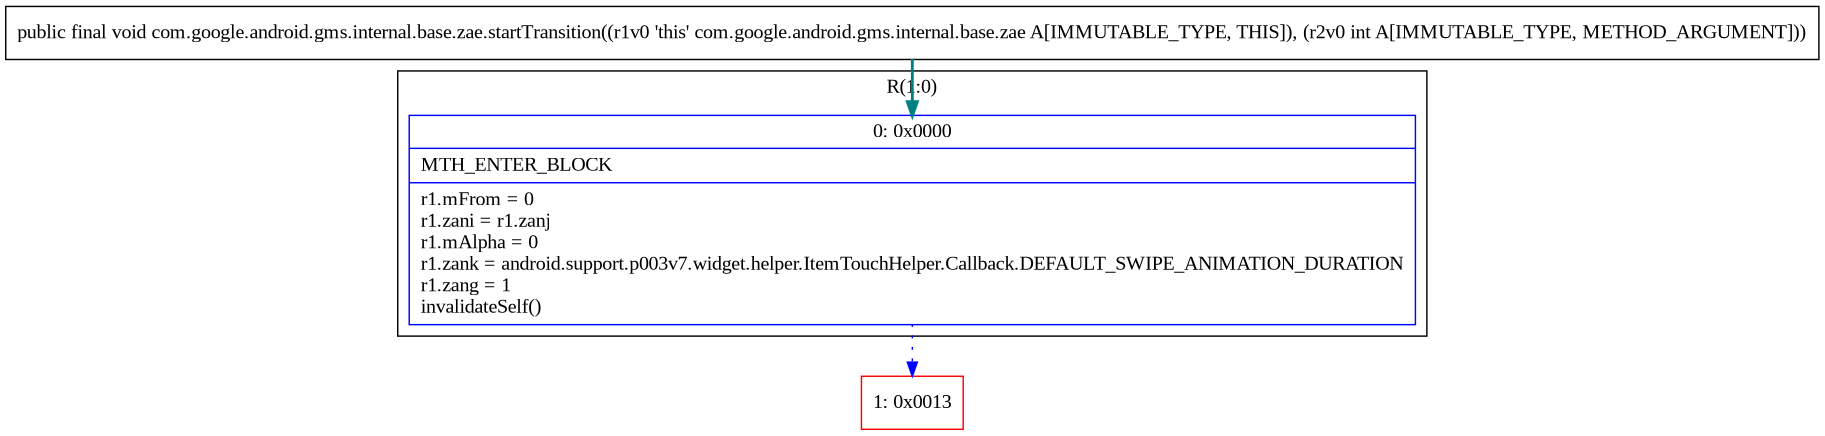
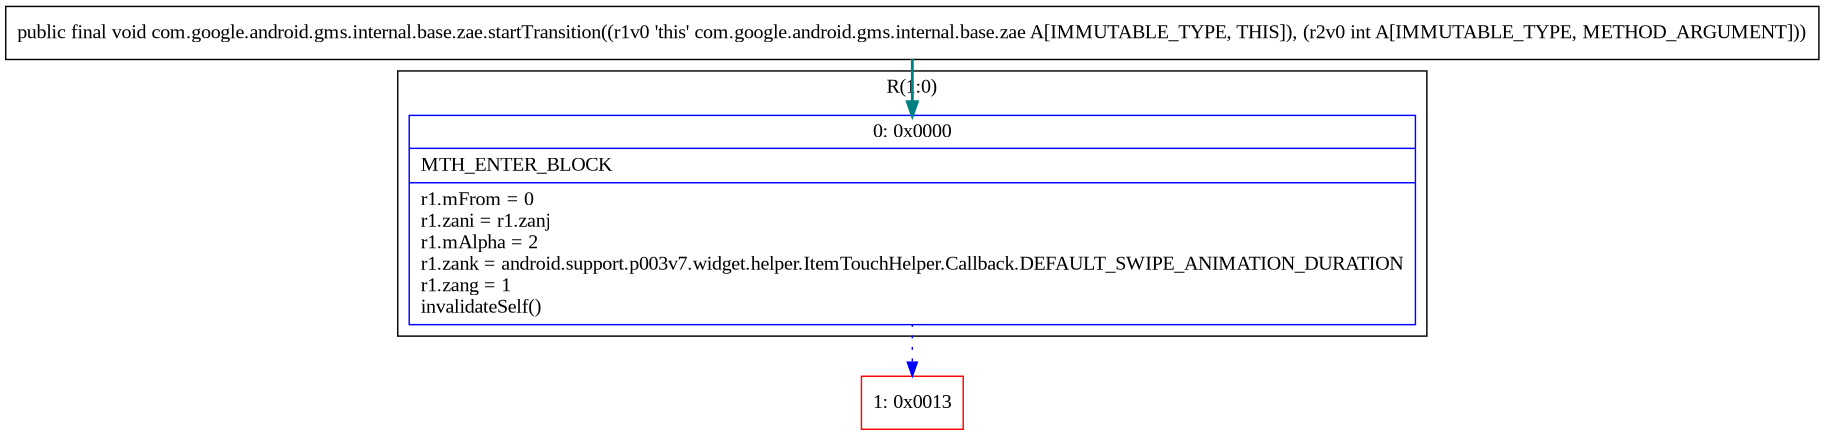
node "0: 0x0000": text "r1.mAlpha = 0" -> "r1.mAlpha = 2"
